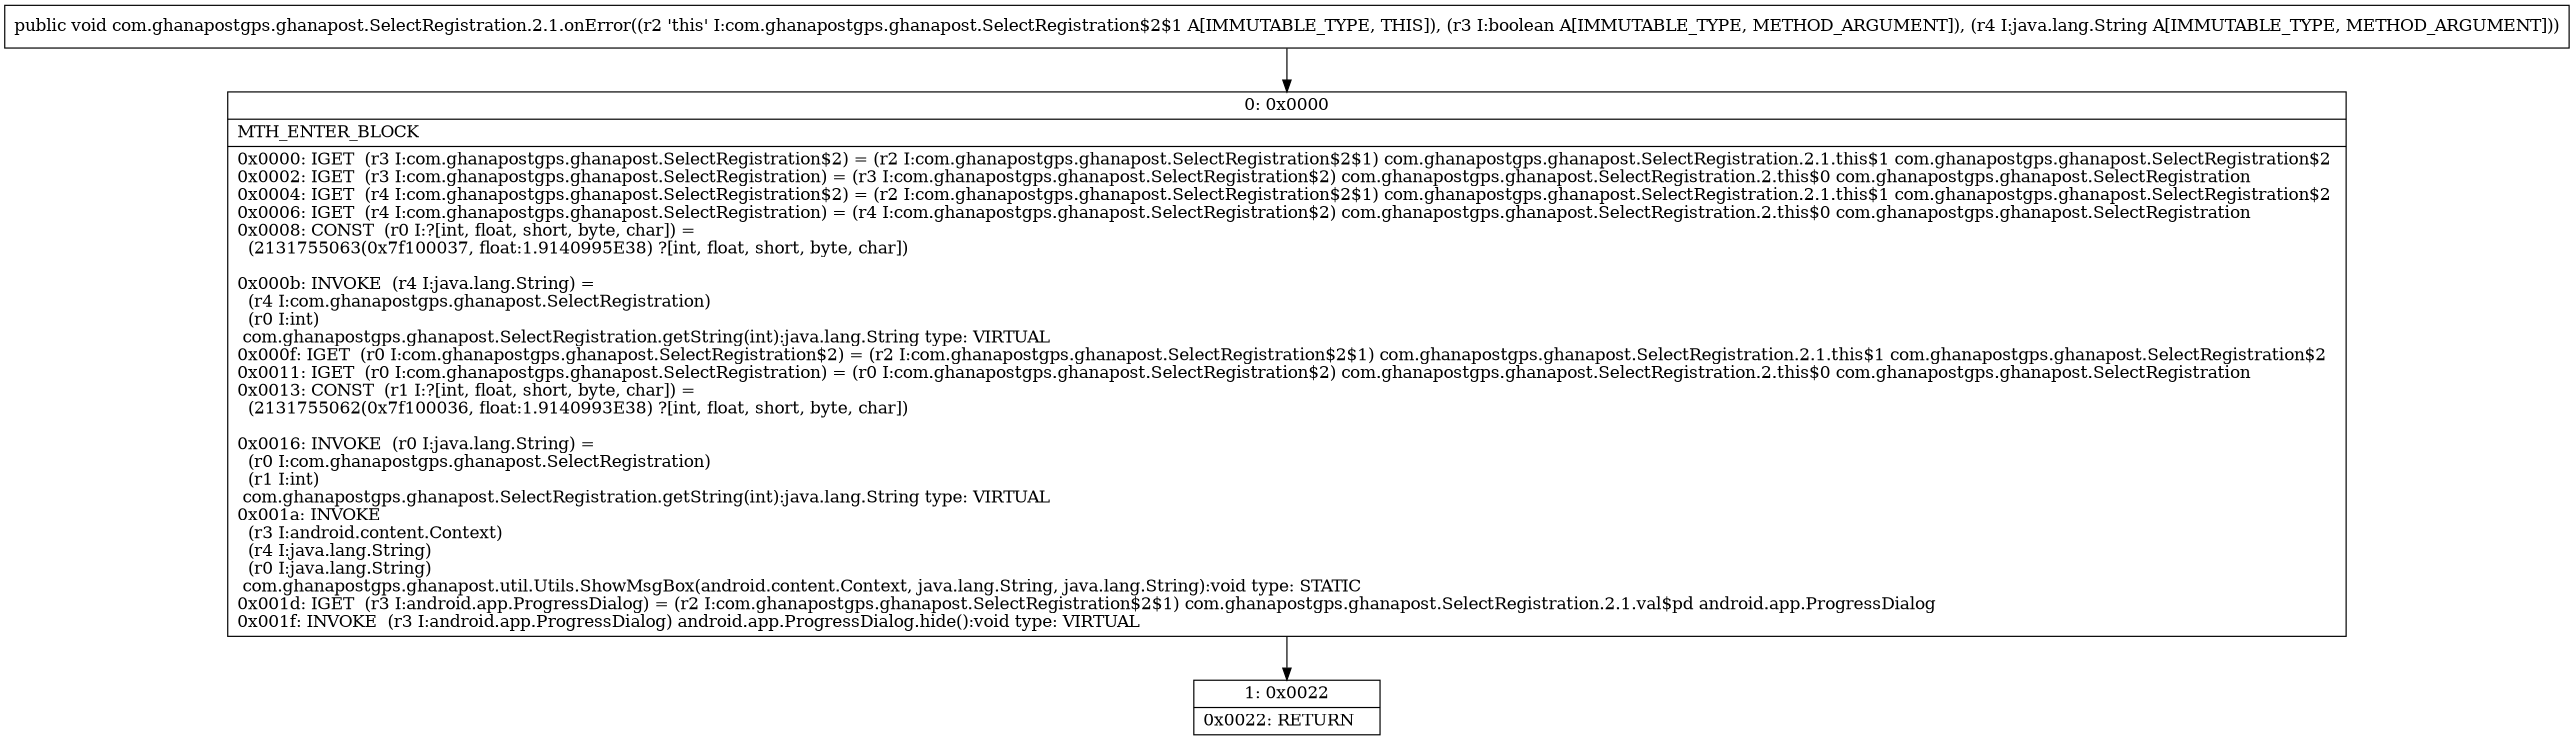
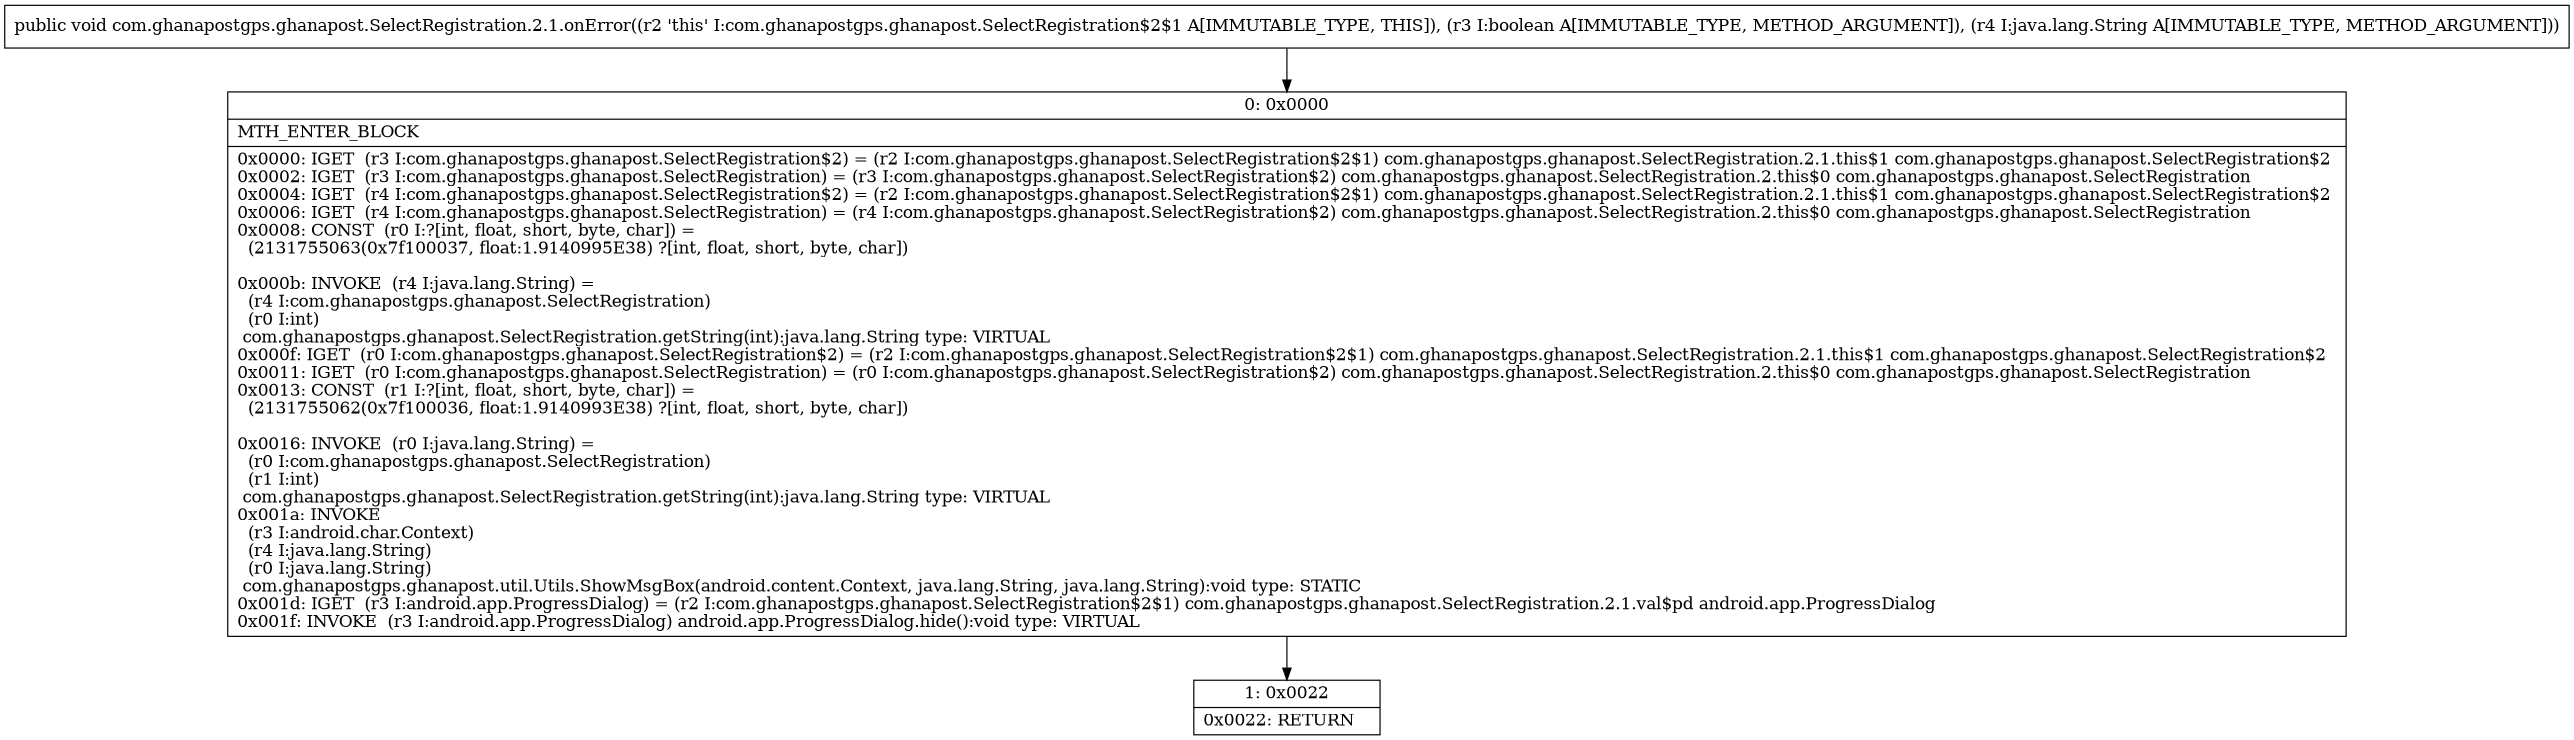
node "0: 0x0000": text "(r3 I:android.content.Context)" -> "(r3 I:android.char.Context)"
